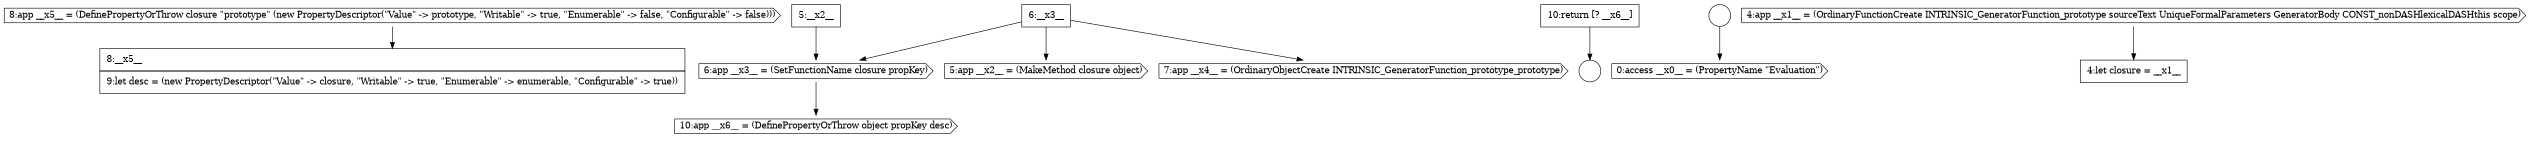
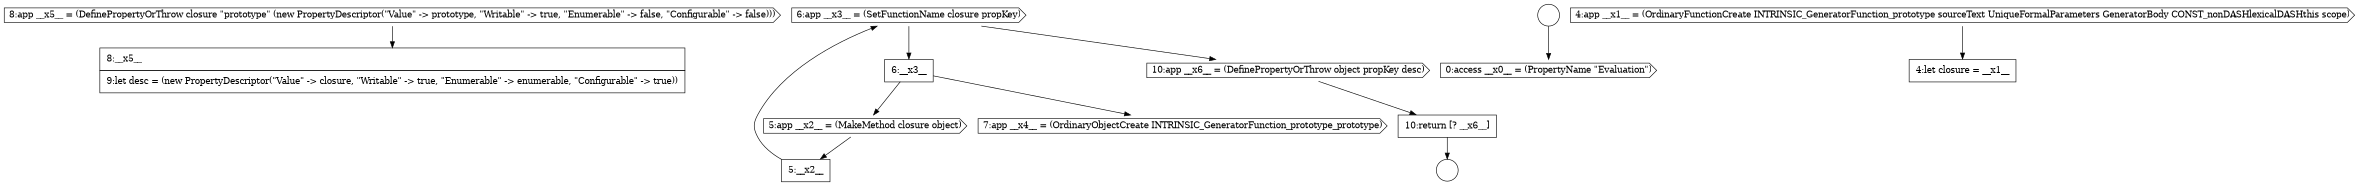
edge "6:__x3__" -> "6:app __x3__ = (SetFunctionName closure propKey)": reversed
edge "10:app __x6__ = (DefinePropertyOrThrow object propKey desc)" -> "10:return [? __x6__]": added
edge "5:app __x2__ = (MakeMethod closure object)" -> "5:__x2__": added
